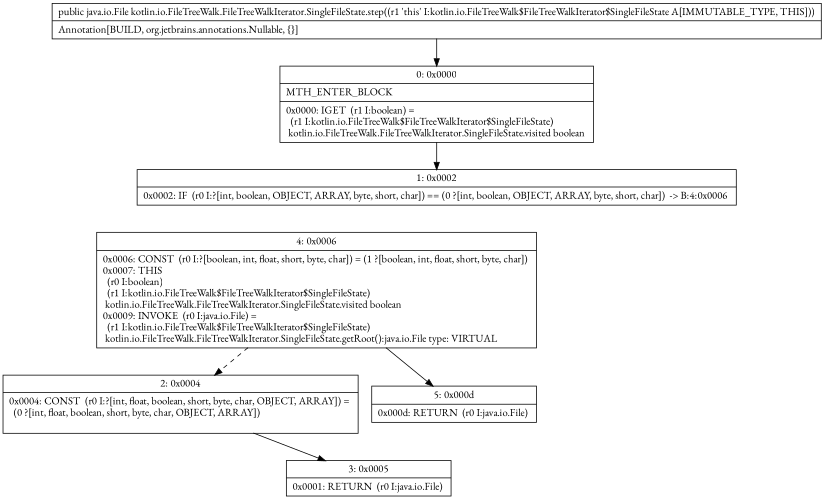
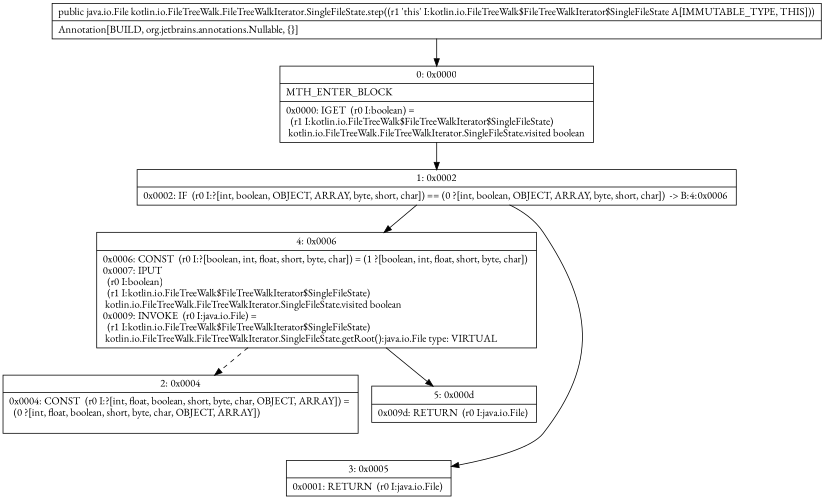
node "0: 0x0000": text "0x0000: IGET  (r1 I:boolean) =" -> "0x0000: IGET  (r0 I:boolean) ="
edge "1: 0x0002" -> "4: 0x0006": added
node "4: 0x0006": text "0x0007: THIS" -> "0x0007: IPUT"
node "5: 0x000d": text "0x000d: RETURN  (r0 I:java.io.File)" -> "0x009d: RETURN  (r0 I:java.io.File)"
edge "2: 0x0004" -> "3: 0x0005": now "1: 0x0002" -> "3: 0x0005"
